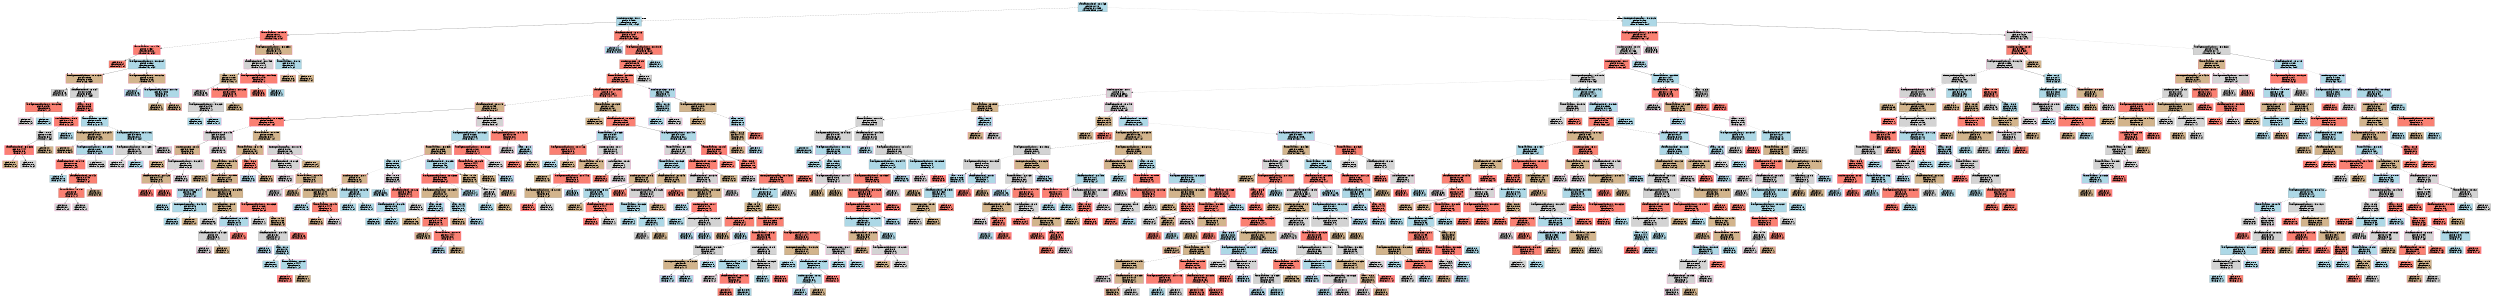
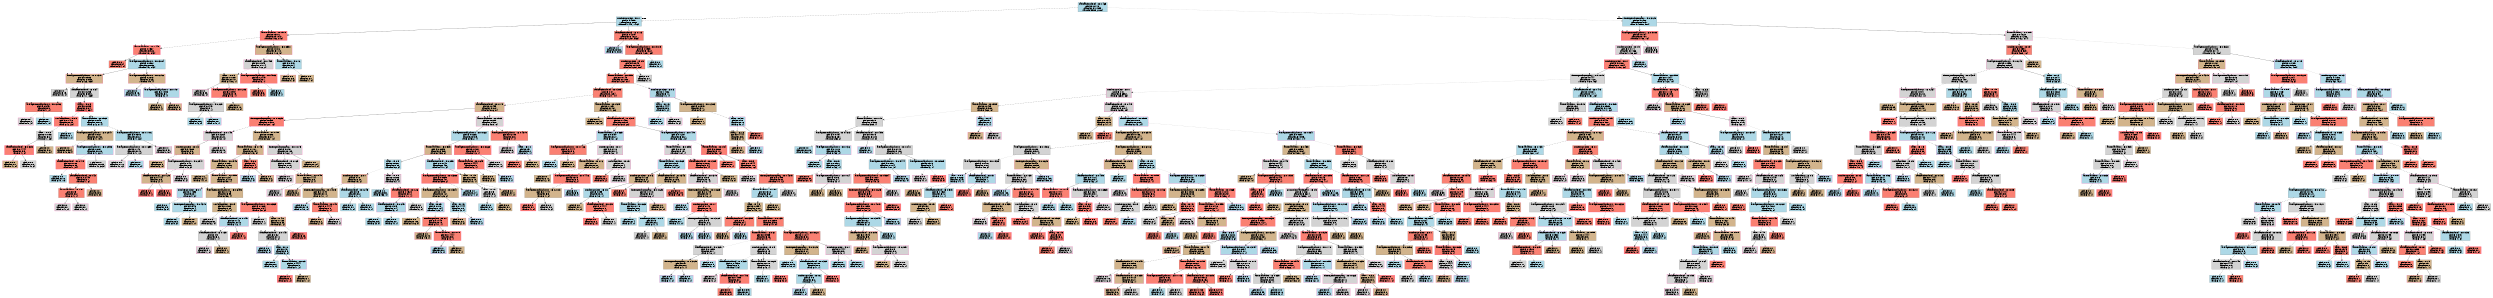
node "gini = 0.0 samples = 78 value = [0, 78]": label "gini = 0.0 samples = 78 value = [0, 78]" -> "accident = 0.0 samples = 78 value = [0, 78]"
